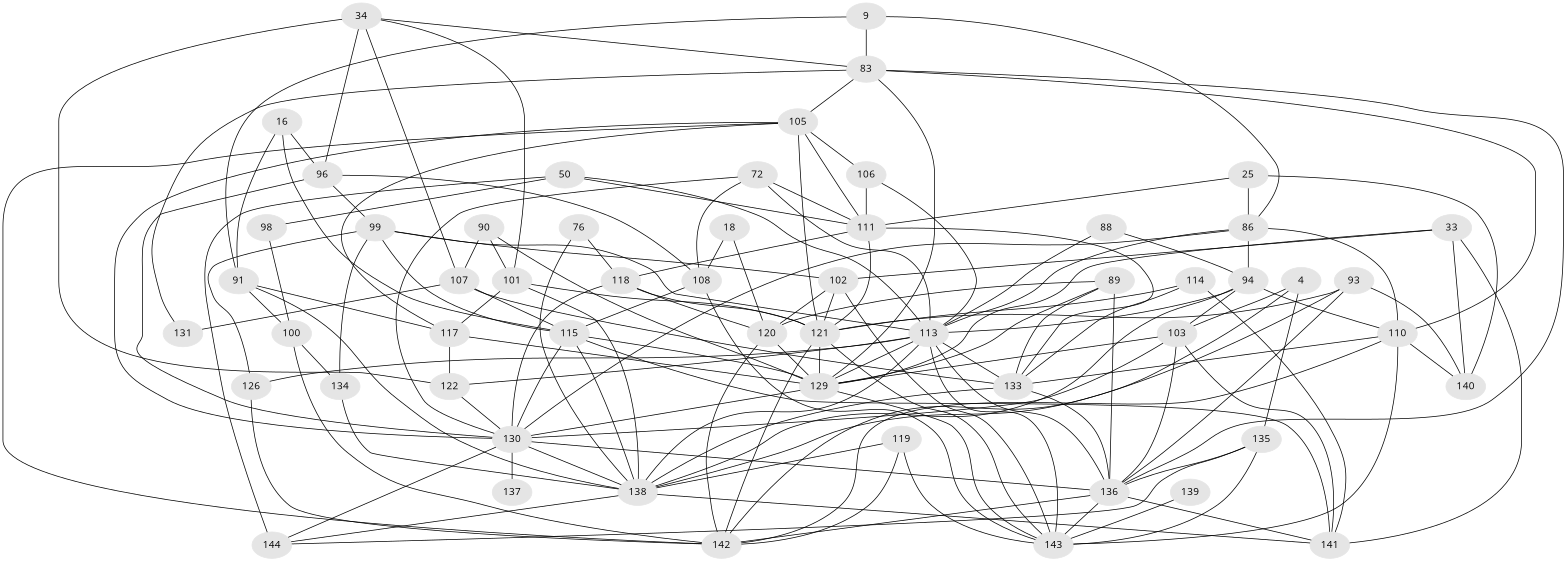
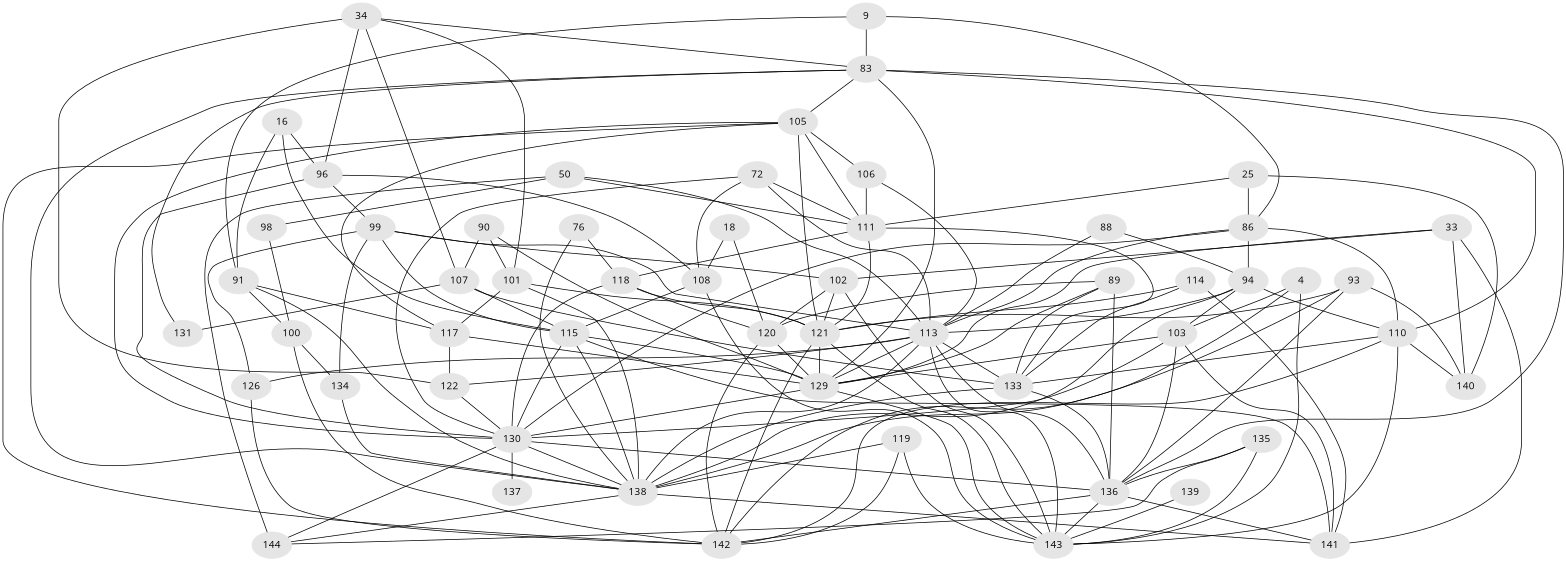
edge "83" -- "138": added
edge "4" -- "135": now "4" -- "143"
